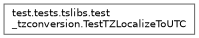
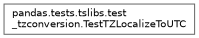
node "test.tests.tslibs.test _tzconversion.TestTZLocalizeToUTC": label "test.tests.tslibs.test _tzconversion.TestTZLocalizeToUTC" -> "pandas.tests.tslibs.test _tzconversion.TestTZLocalizeToUTC"
